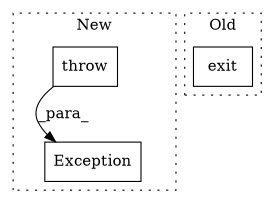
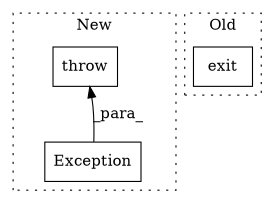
edge "throw" -> "Exception": reversed
